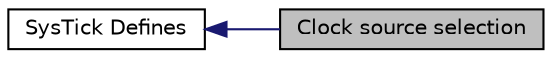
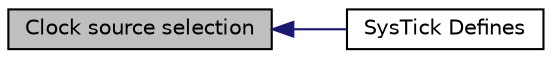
edge "Clock source selection" -> "SysTick Defines": reversed
